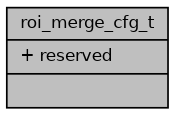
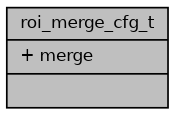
node "roi_merge_cfg_t": text "+ reserved" -> "+ merge"
